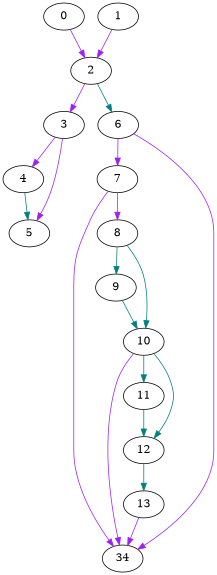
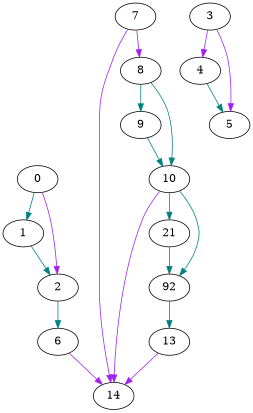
edge "1" -> "2": color purple -> teal
edge "2" -> "3": removed
edge "6" -> "7": removed
edge "0" -> "1": added
node "11": label "11" -> "21"
node "12": label "12" -> "92"
node "34": label "34" -> "14"
